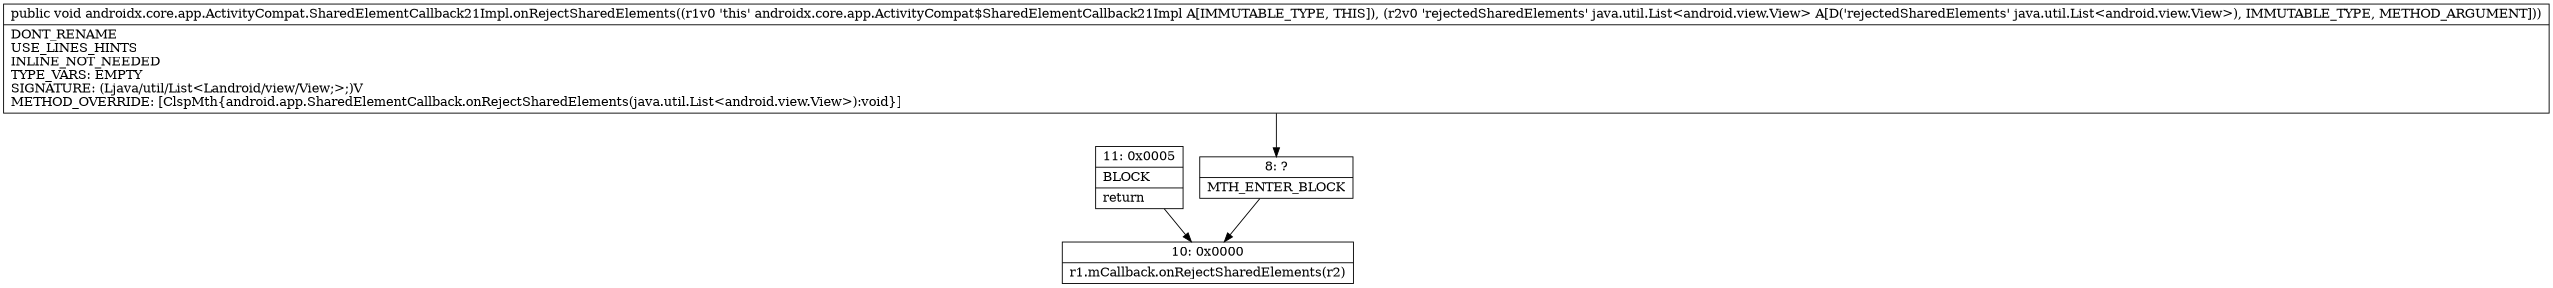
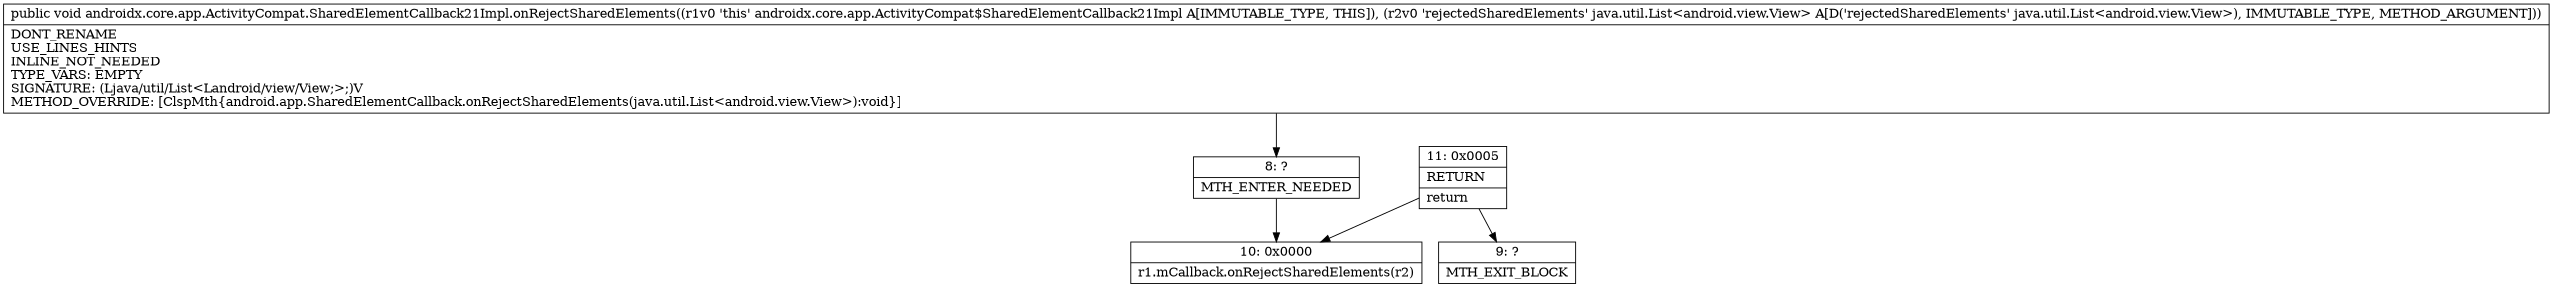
node "11: 0x0005": text "BLOCK" -> "RETURN"
node "8: ?": text "MTH_ENTER_BLOCK" -> "MTH_ENTER_NEEDED"
node "9: ?": added
